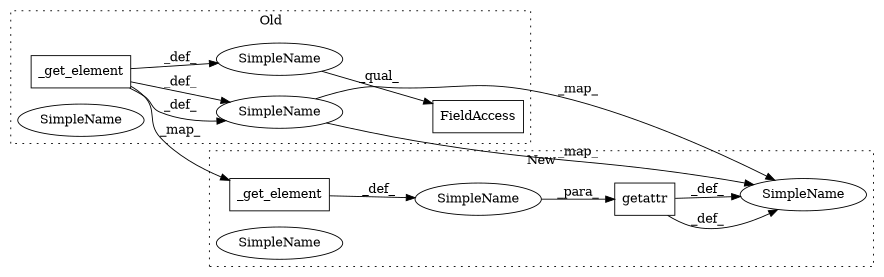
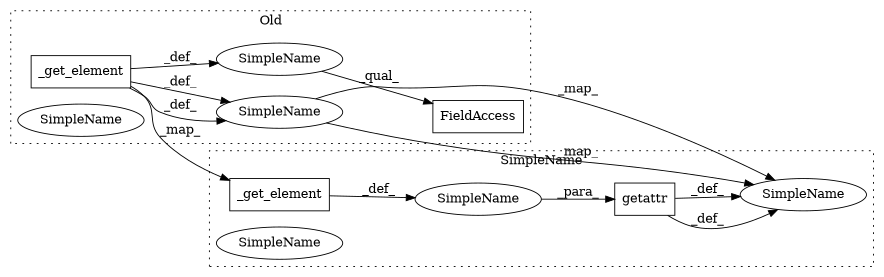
cluster "New": label "New" -> "SimpleName"
